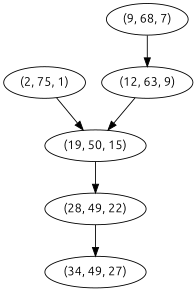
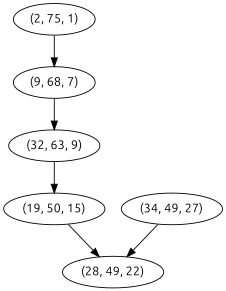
node "(12, 63, 9)": label "(12, 63, 9)" -> "(32, 63, 9)"
edge "(2, 75, 1)" -> "(19, 50, 15)": now "(2, 75, 1)" -> "(9, 68, 7)"
edge "(28, 49, 22)" -> "(34, 49, 27)": reversed
